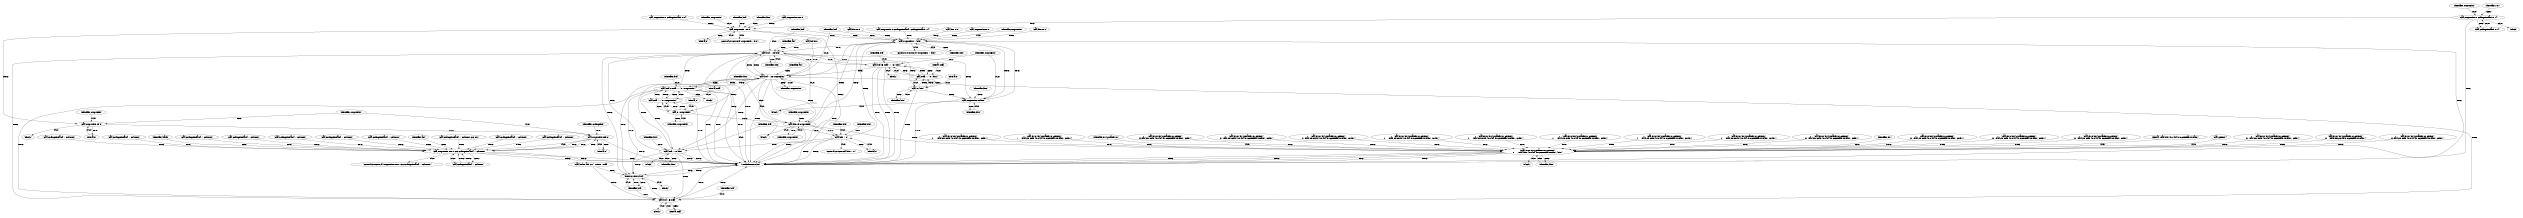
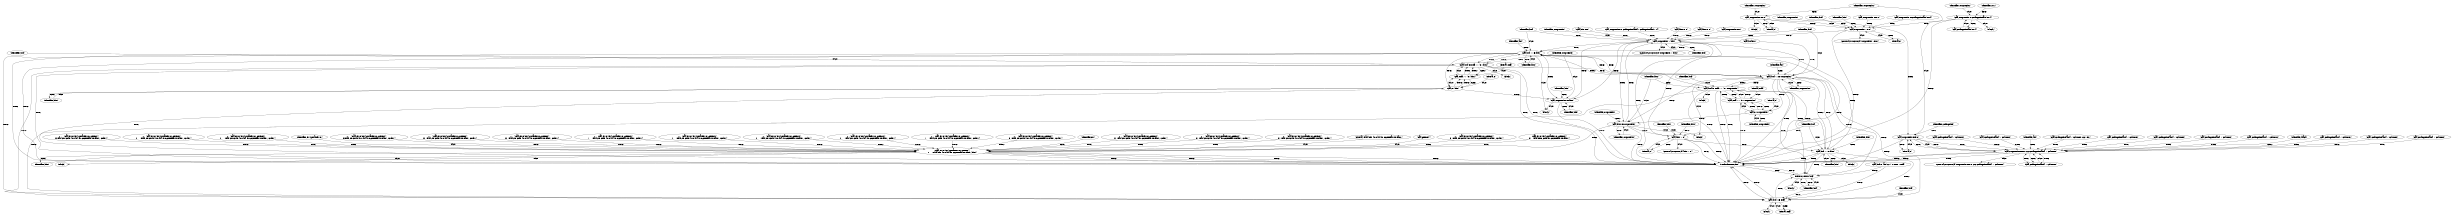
edge "(Call,outputBits >= 8)" -> "(Call,outputBits -= 8)": reversed
edge "(Call,buf |= 0xff >> (8 - bits))" -> "(Call,buf ^= 0xff)": added, label "DDG:"
